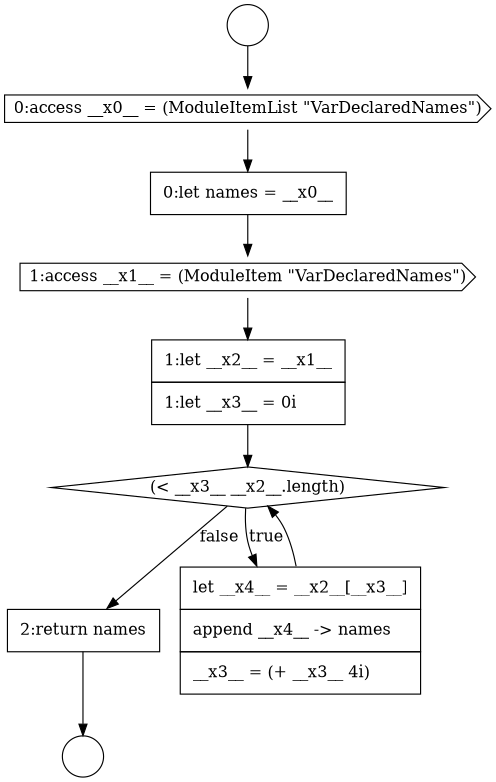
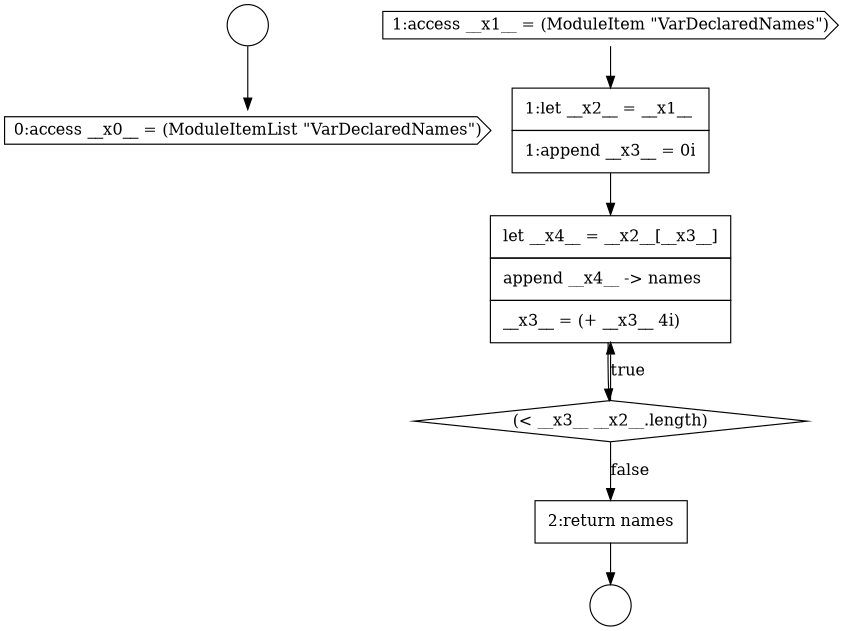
node "0:let names = __x0__": removed
node "1:let __x2__ = __x1__": text "1:let __x3__ = 0i" -> "1:append __x3__ = 0i"
edge "1:let __x2__ = __x1__" -> "(< __x3__ __x2__.length)": now "1:let __x2__ = __x1__" -> "let __x4__ = __x2__[__x3__]"
